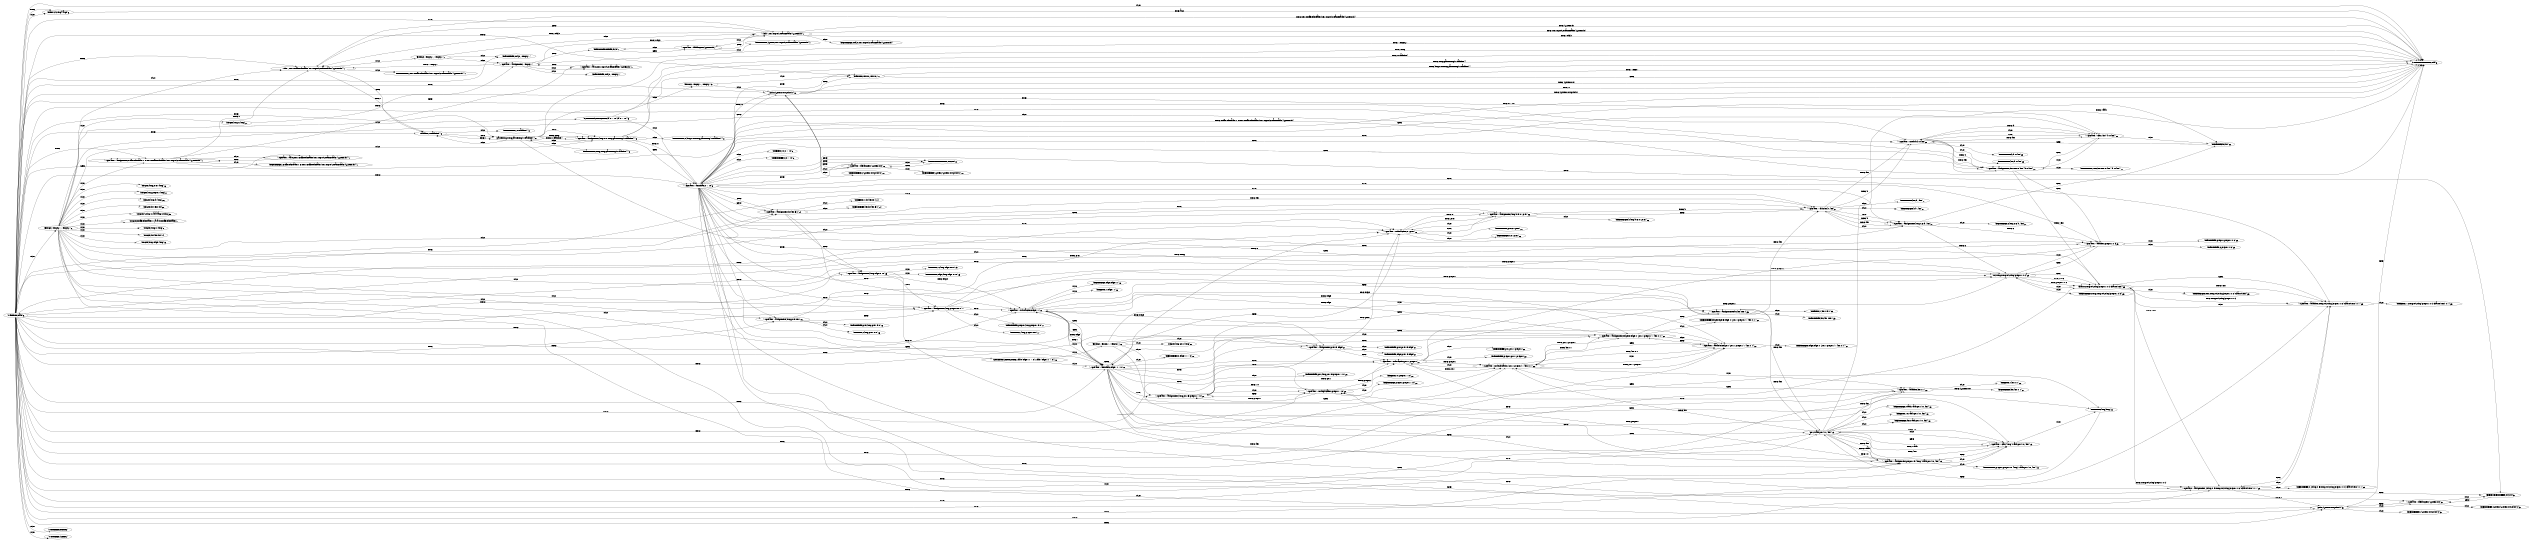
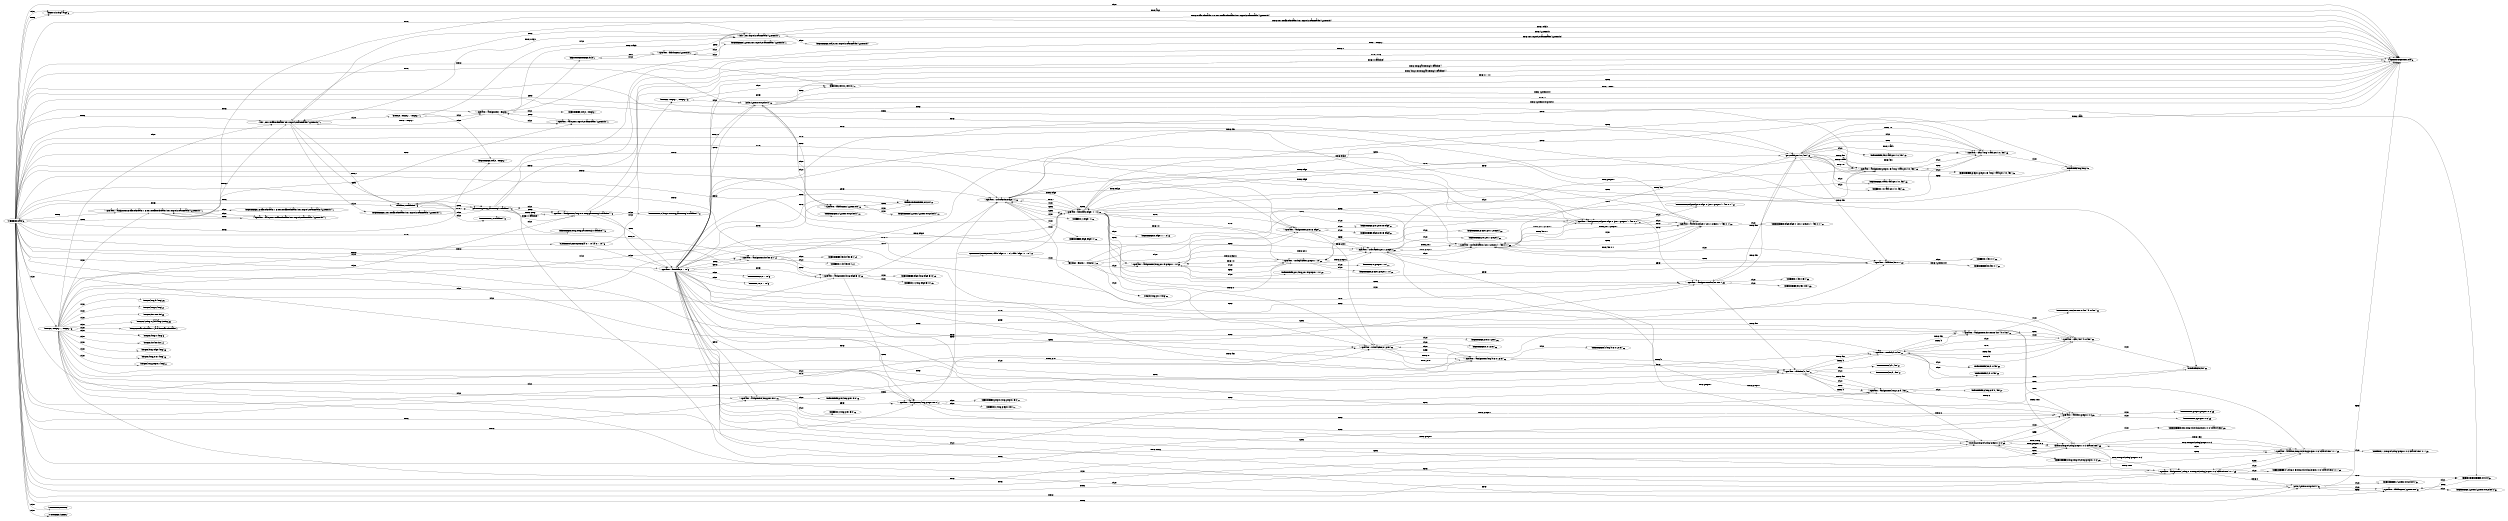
edge "(readLine,r.readLine())" -> "(METHOD_RETURN,void)": added, label "DDG: r"
edge "(LOCAL,long c: long)" -> "(<operator>.assignment,<empty>)": now "(METHOD,main)" -> "(<operator>.assignment,<empty>)"
edge "(<operator>.lessThan,edge - 1 < n)" -> "(<operator>.multiplication,prepow * 10)": label "CDG: " -> "DDG: 10"
